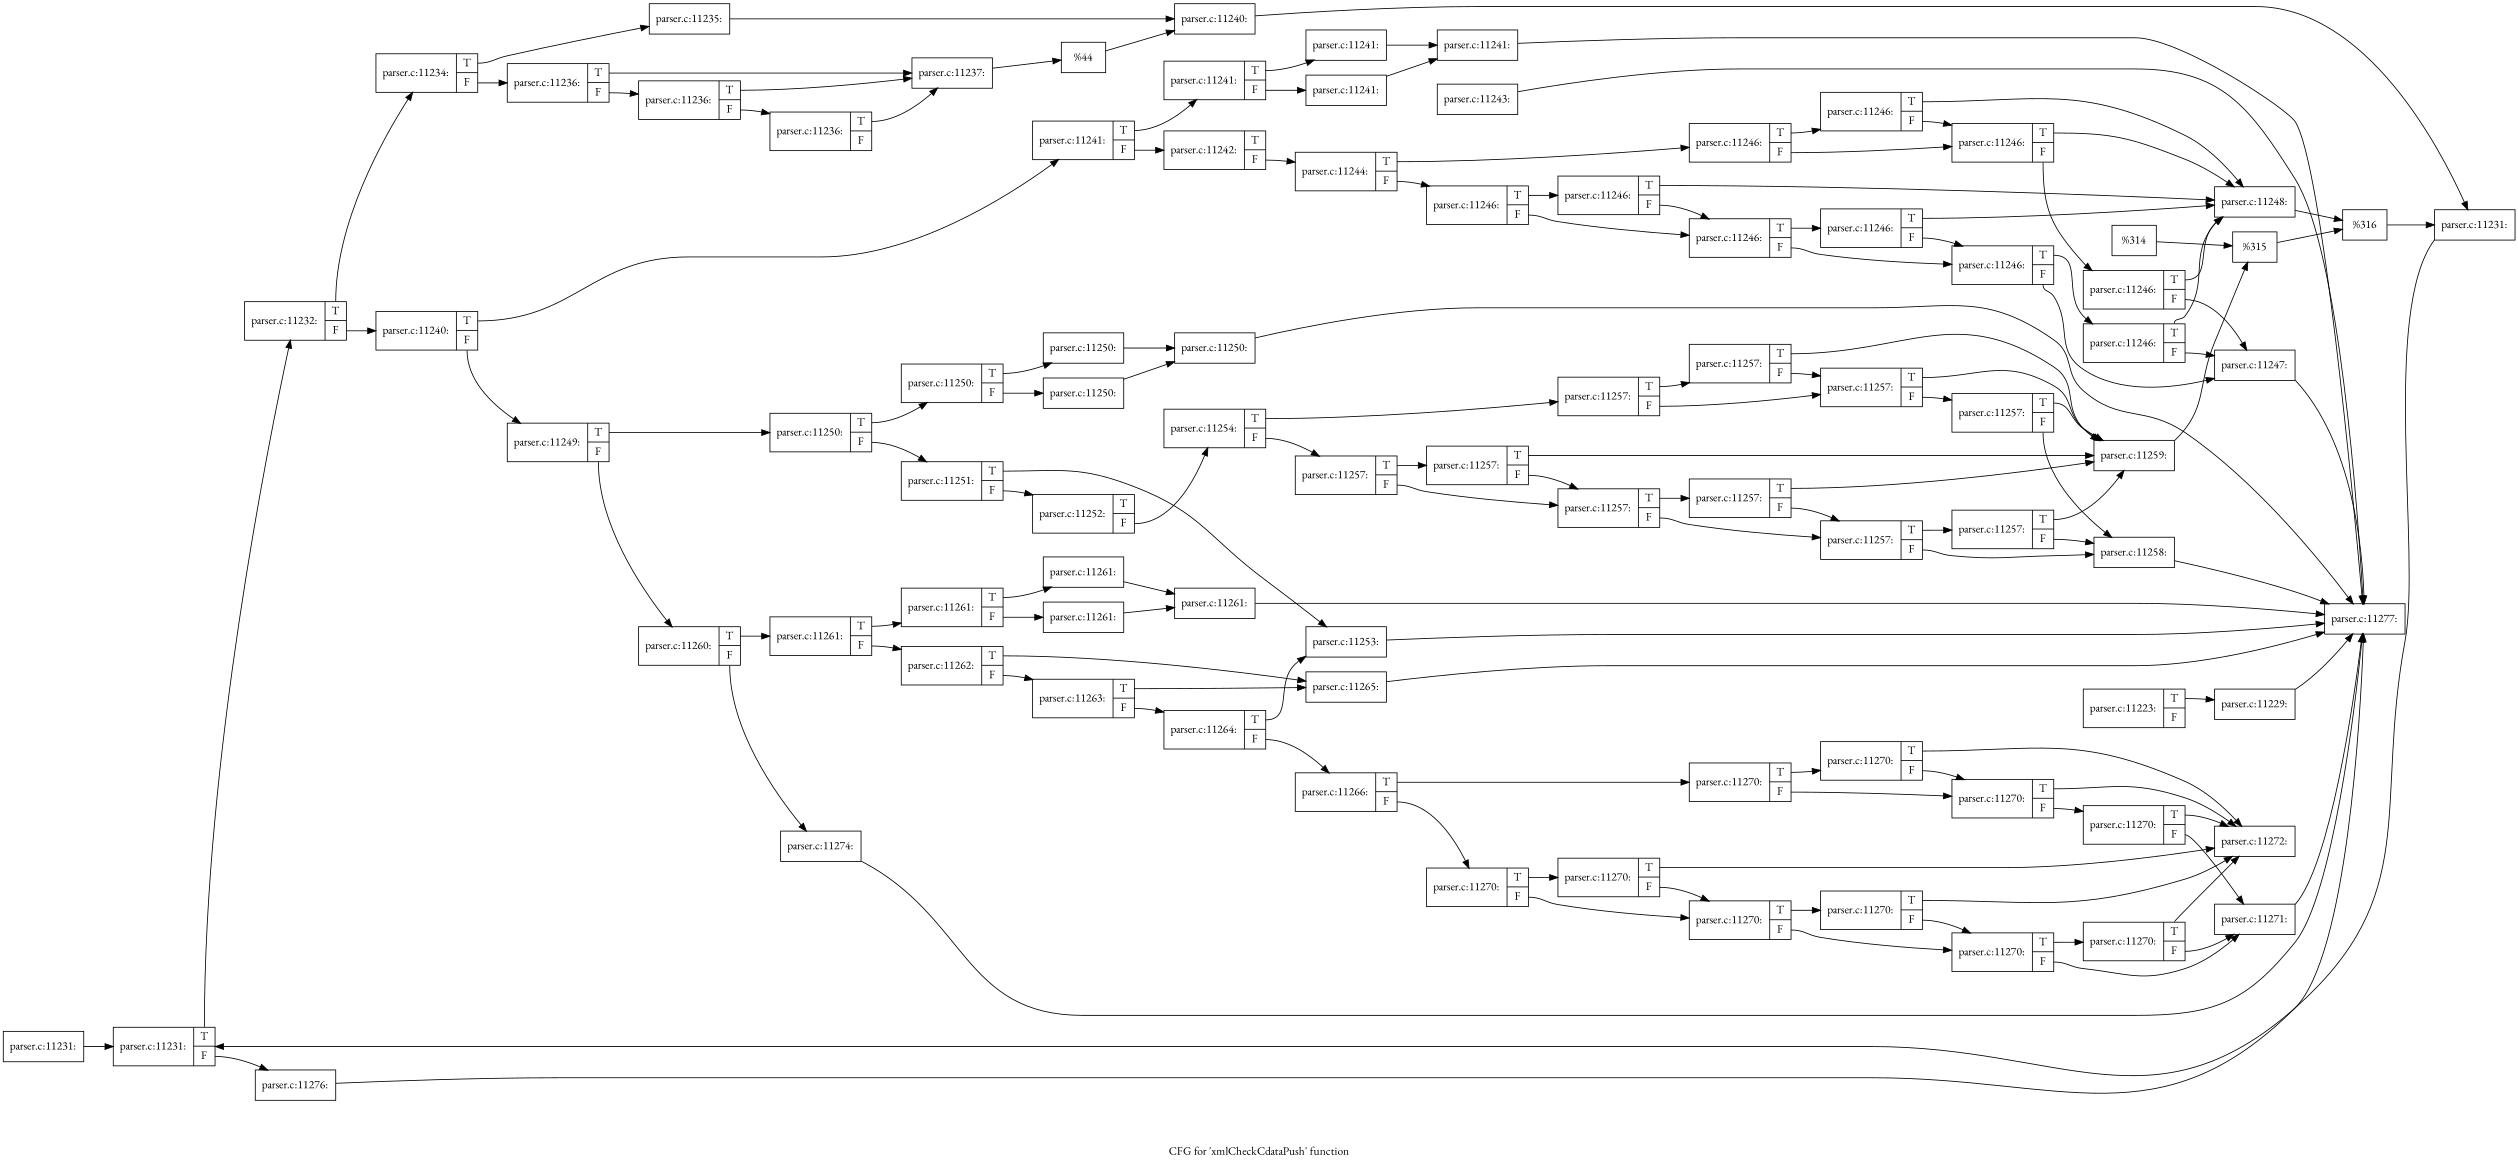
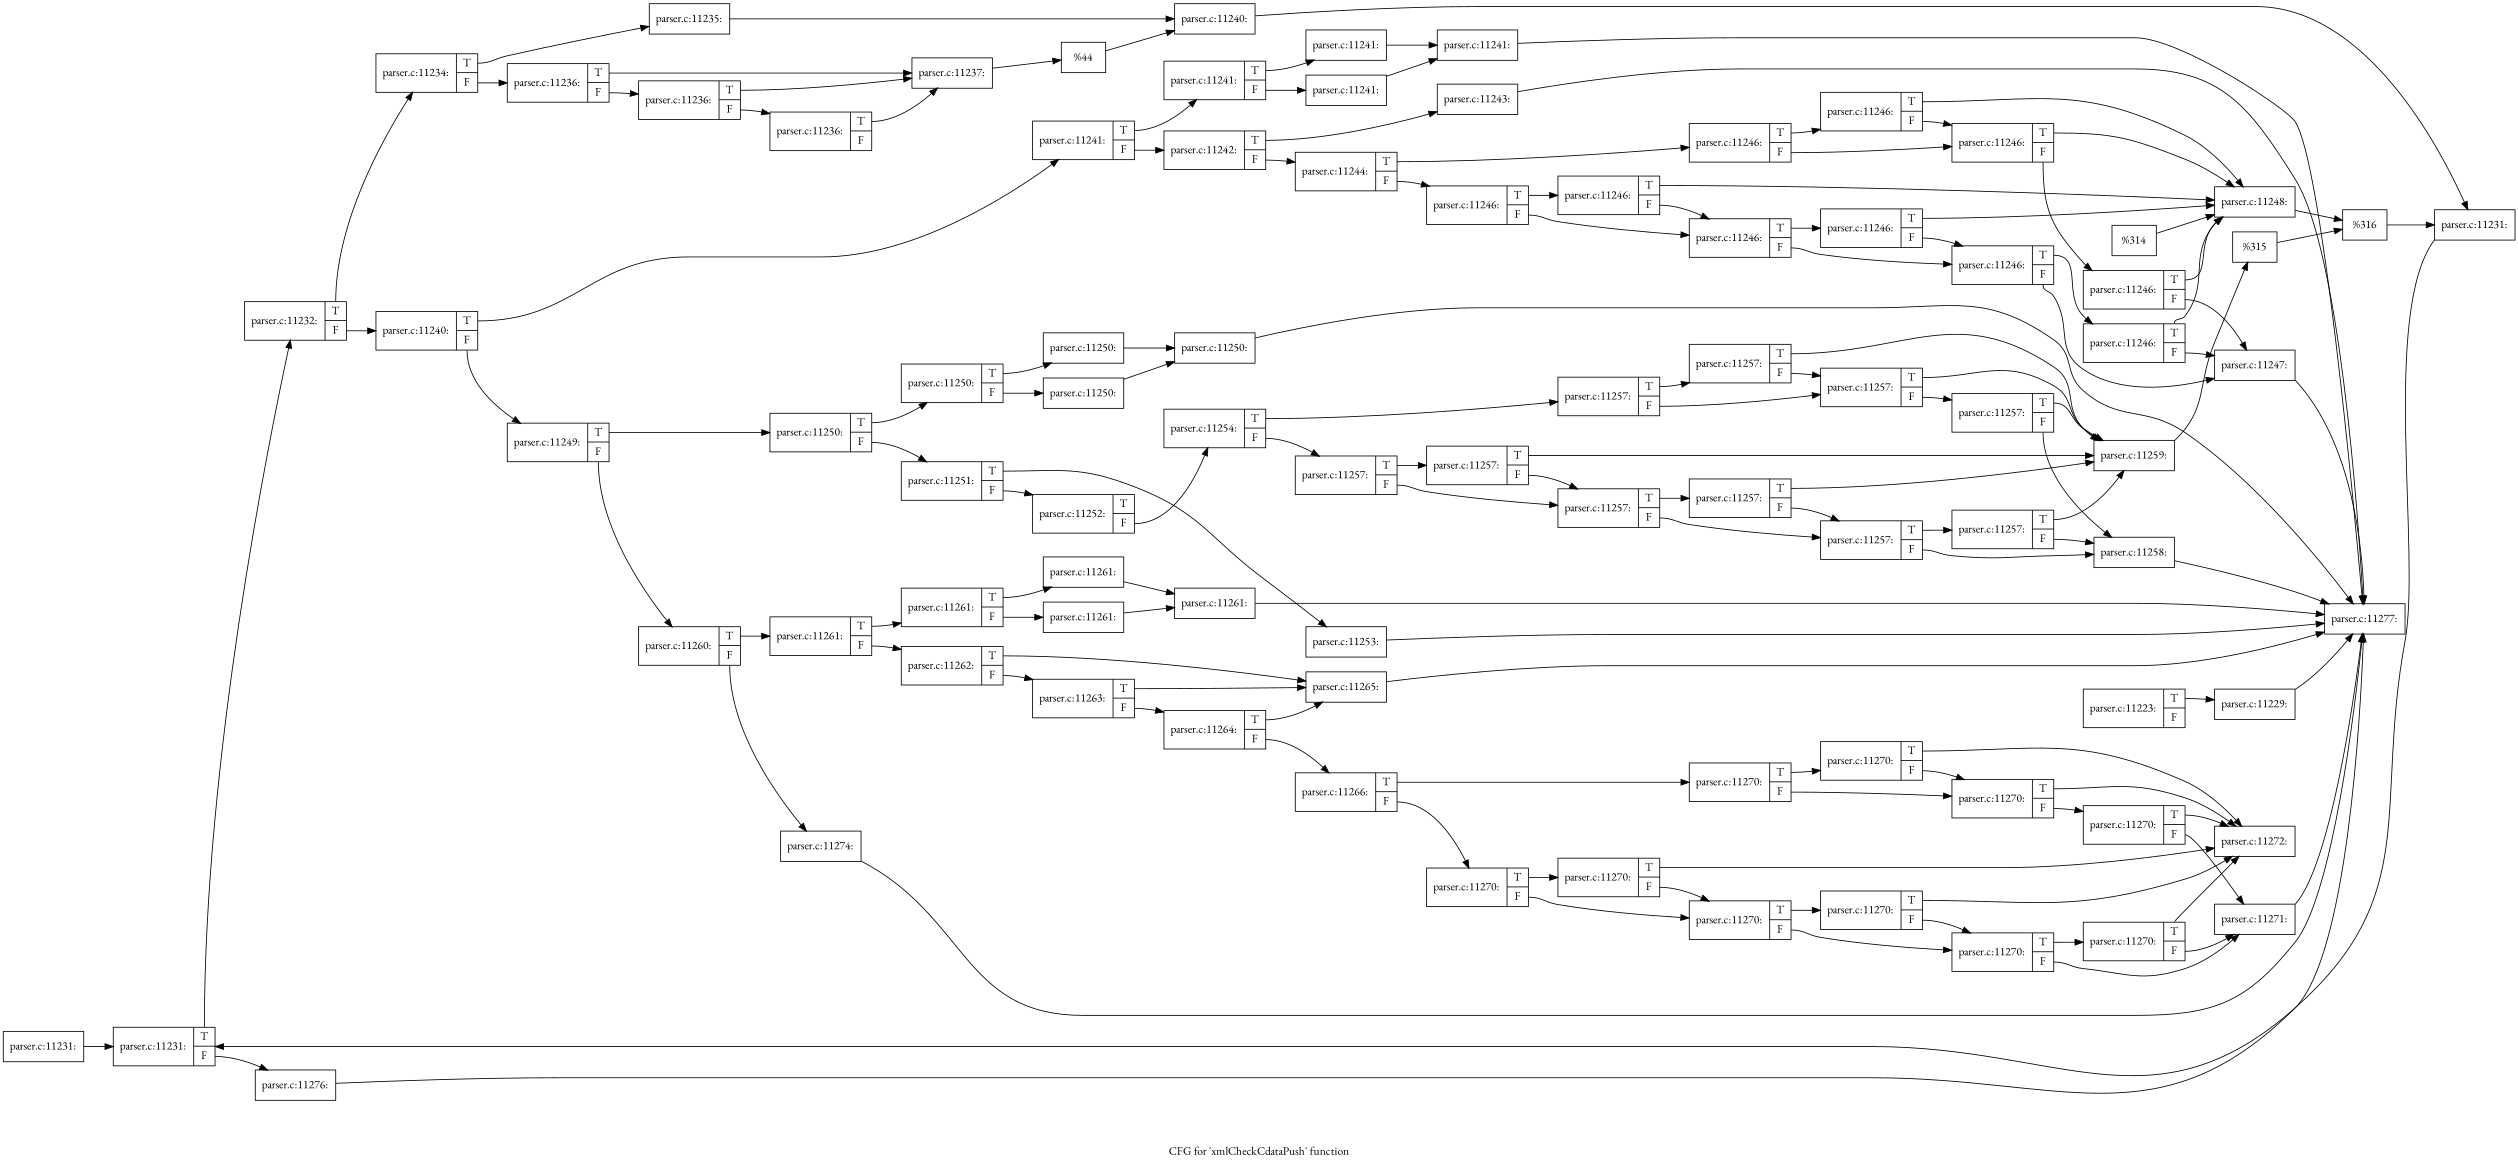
edge "parser.c:11242:" -> "parser.c:11243:": added
edge "%314" -> "%315": now "%314" -> "parser.c:11248:"
edge "parser.c:11264:" -> "parser.c:11253:": now "parser.c:11264:" -> "parser.c:11265:"
